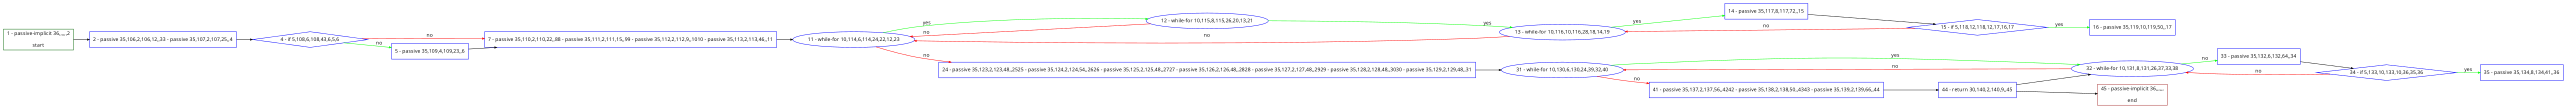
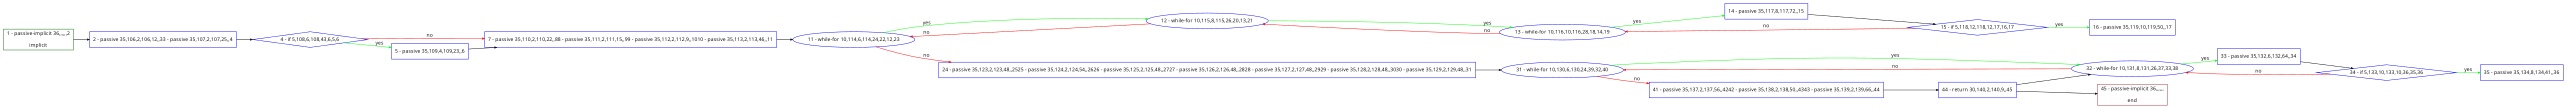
node "1 - passive-implicit 36,,,,,,2 start": label "1 - passive-implicit 36,,,,,,2 start" -> "1 - passive-implicit 36,,,,,,2 implicit"
edge "4 - if 5,108,6,108,43,6,5,6" -> "5 - passive 35,109,4,109,23,,6": label "no" -> "yes"
edge "13 - while-for 10,116,10,116,28,18,14,19" -> "11 - while-for 10,114,6,114,24,22,12,23": now "13 - while-for 10,116,10,116,28,18,14,19" -> "12 - while-for 10,115,8,115,26,20,13,21"
edge "32 - while-for 10,131,8,131,26,37,33,38" -> "33 - passive 35,132,6,132,64,,34": label "no" -> "yes"
